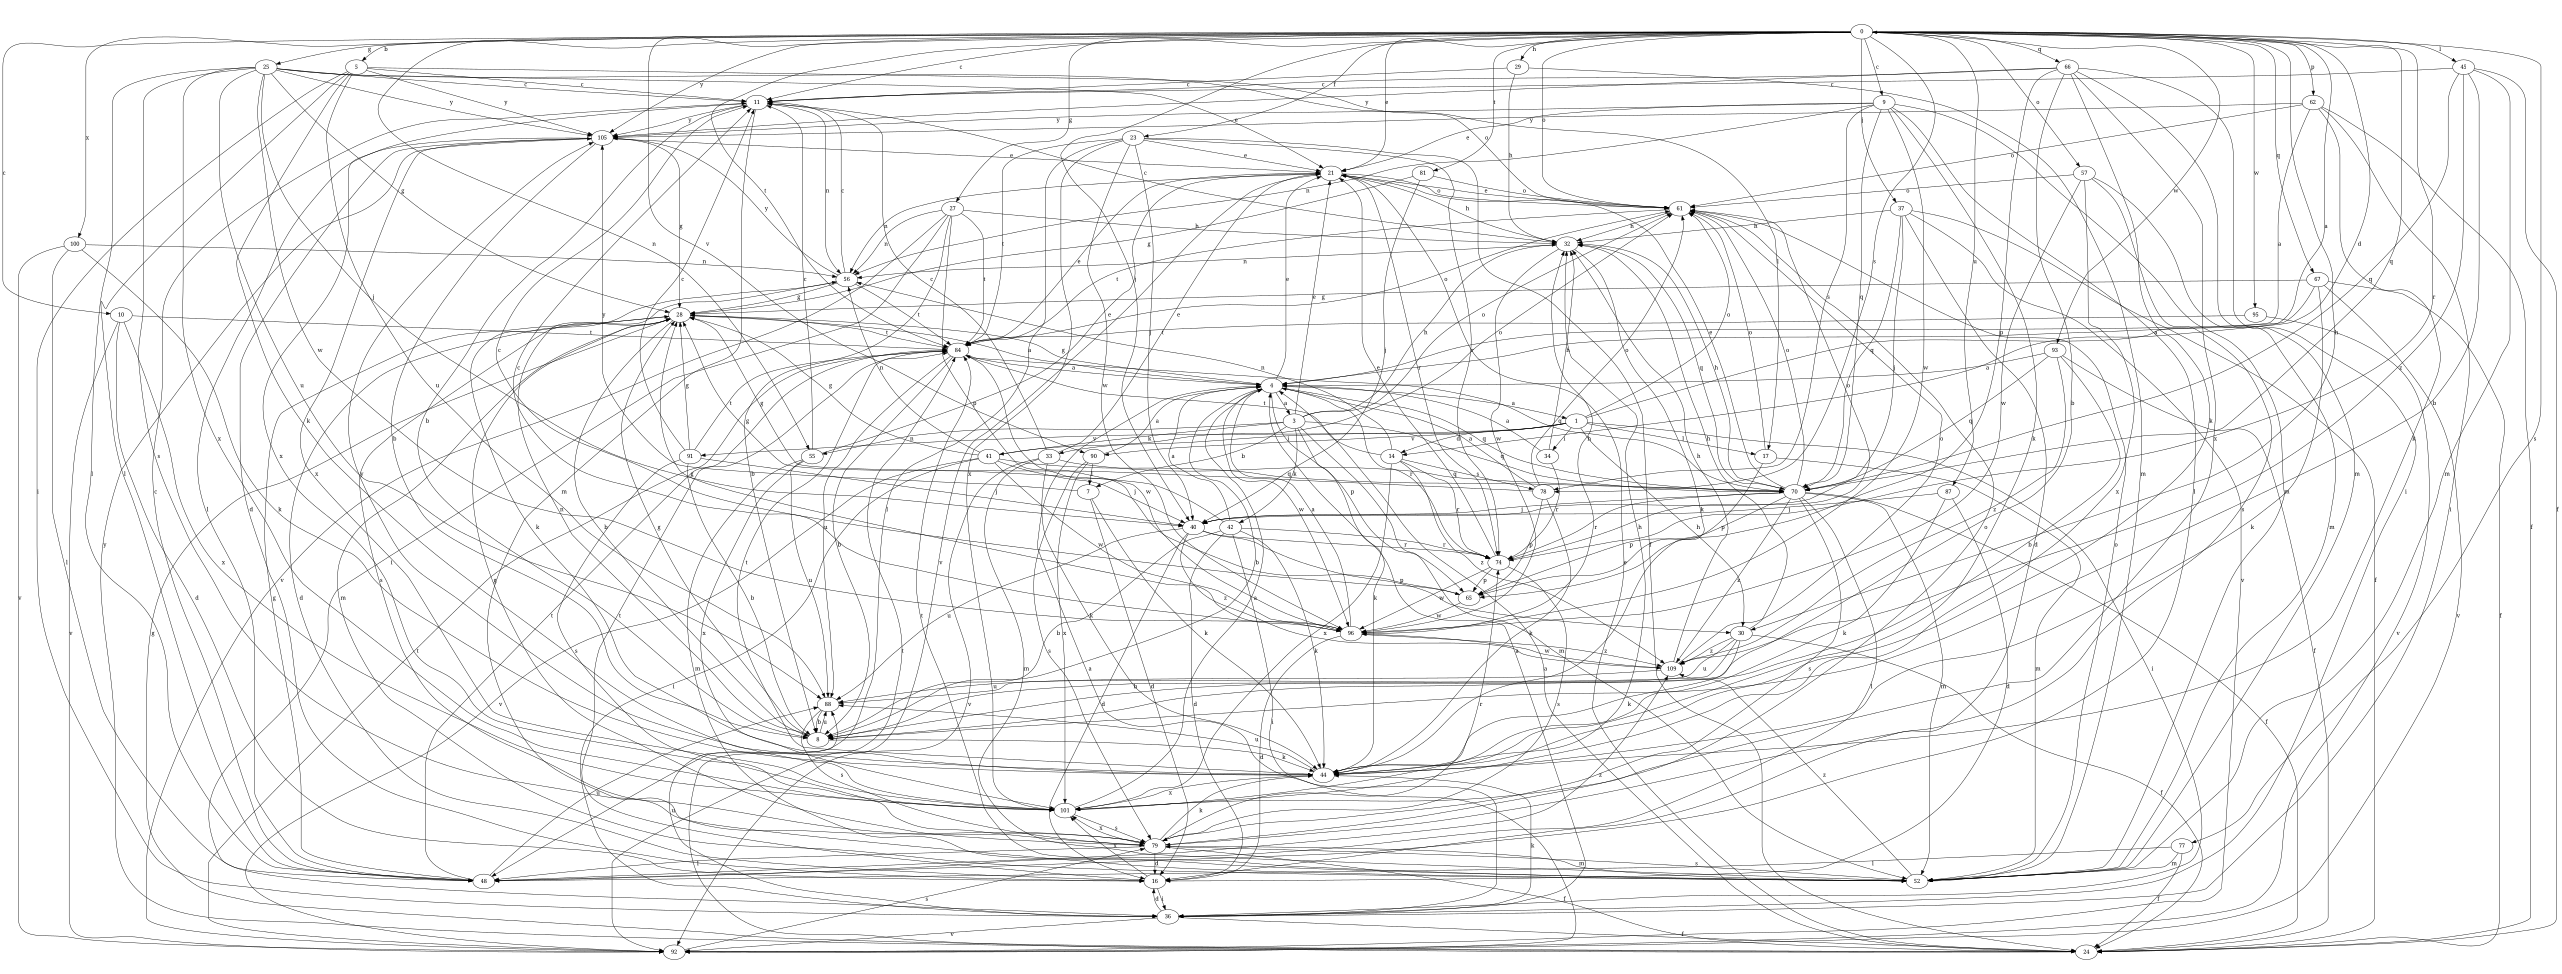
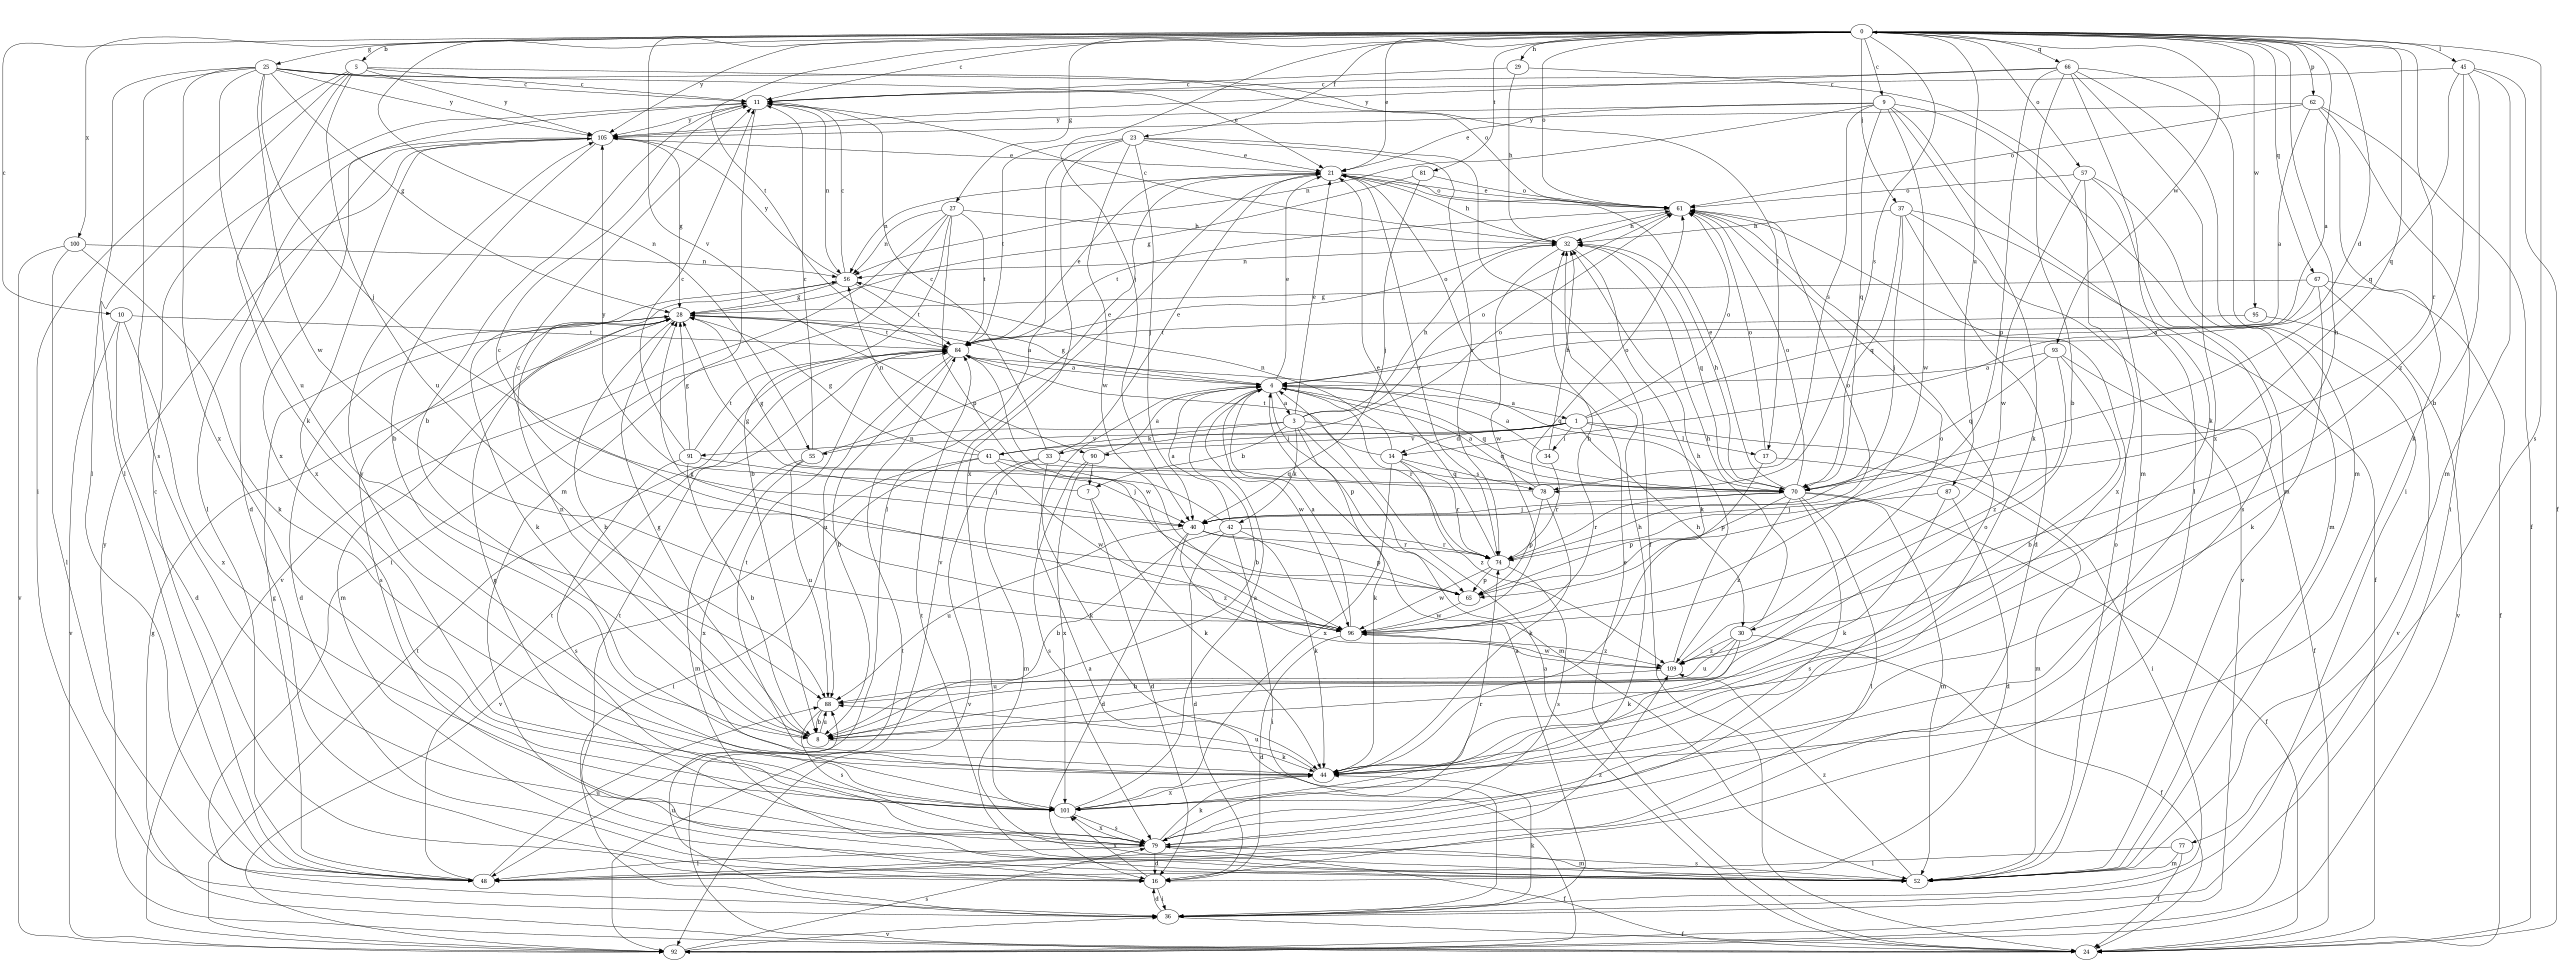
edge "40" -> "30": now "40" -> "65"
edge "36" -> "92": reversed
